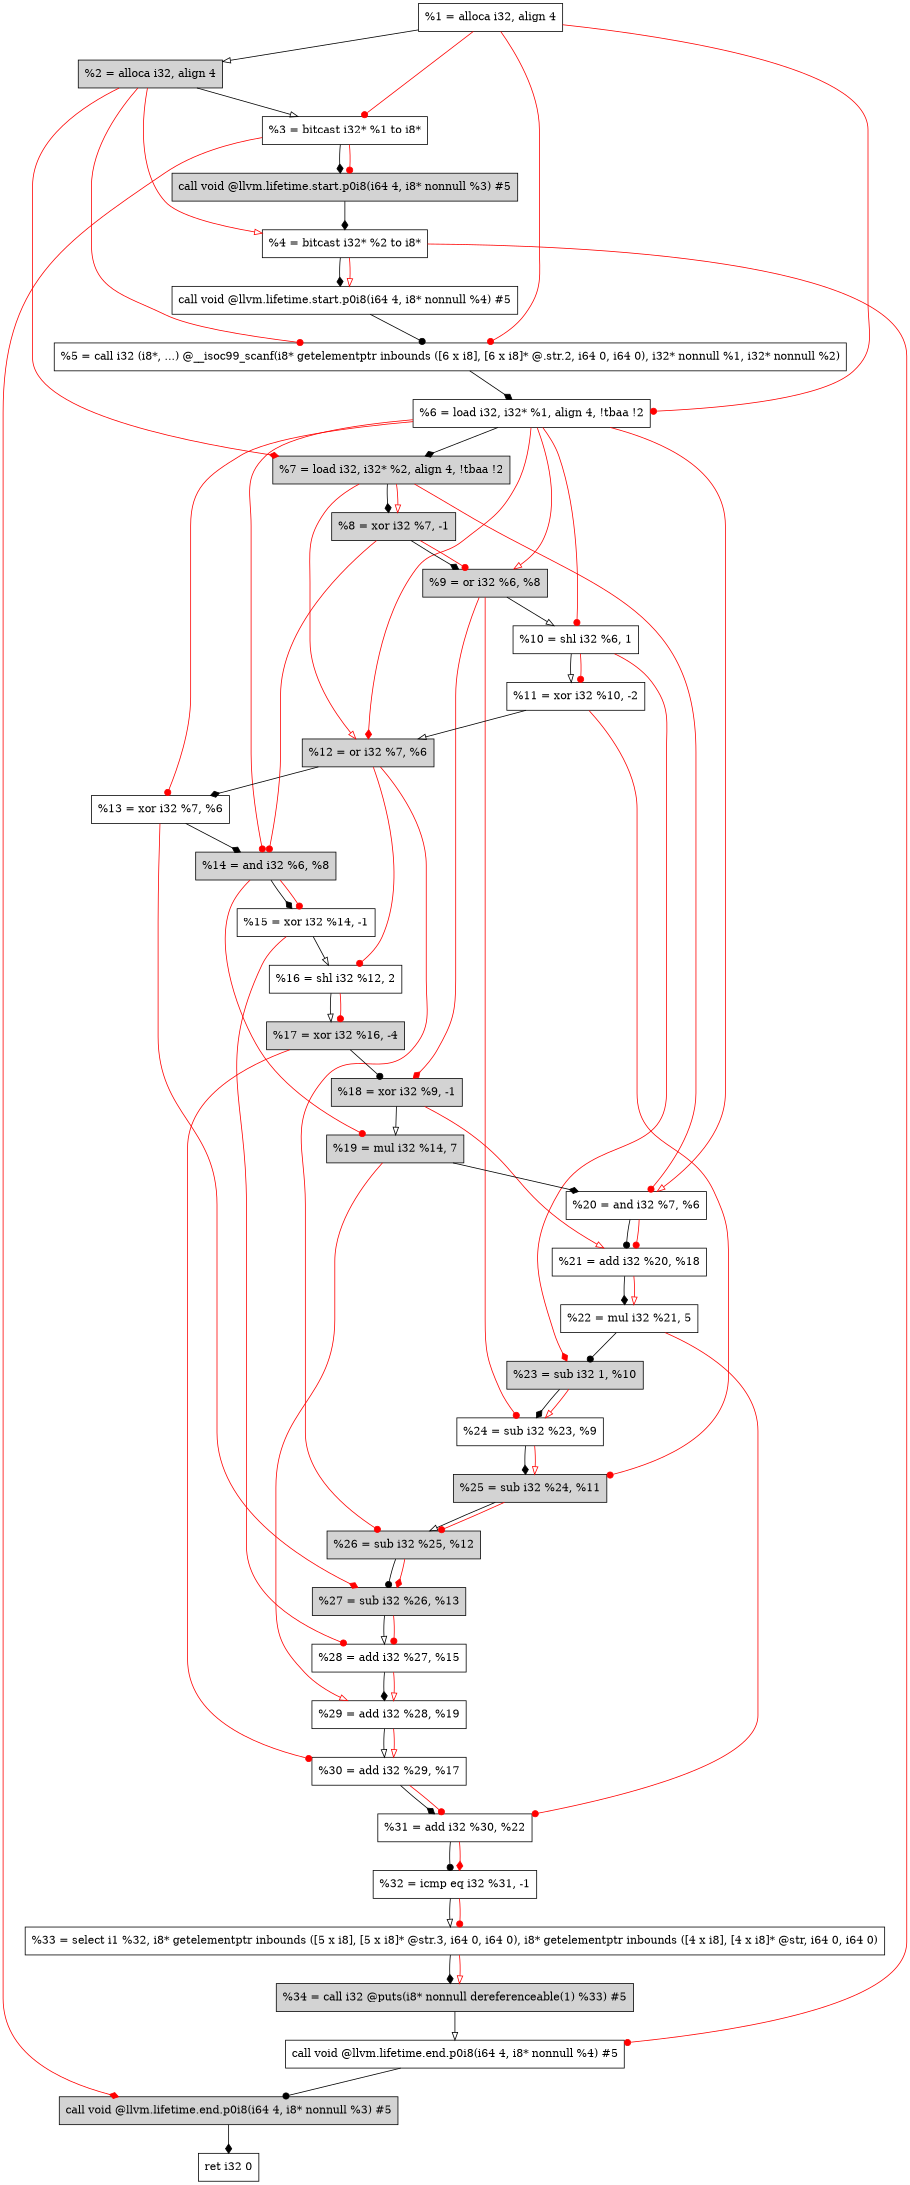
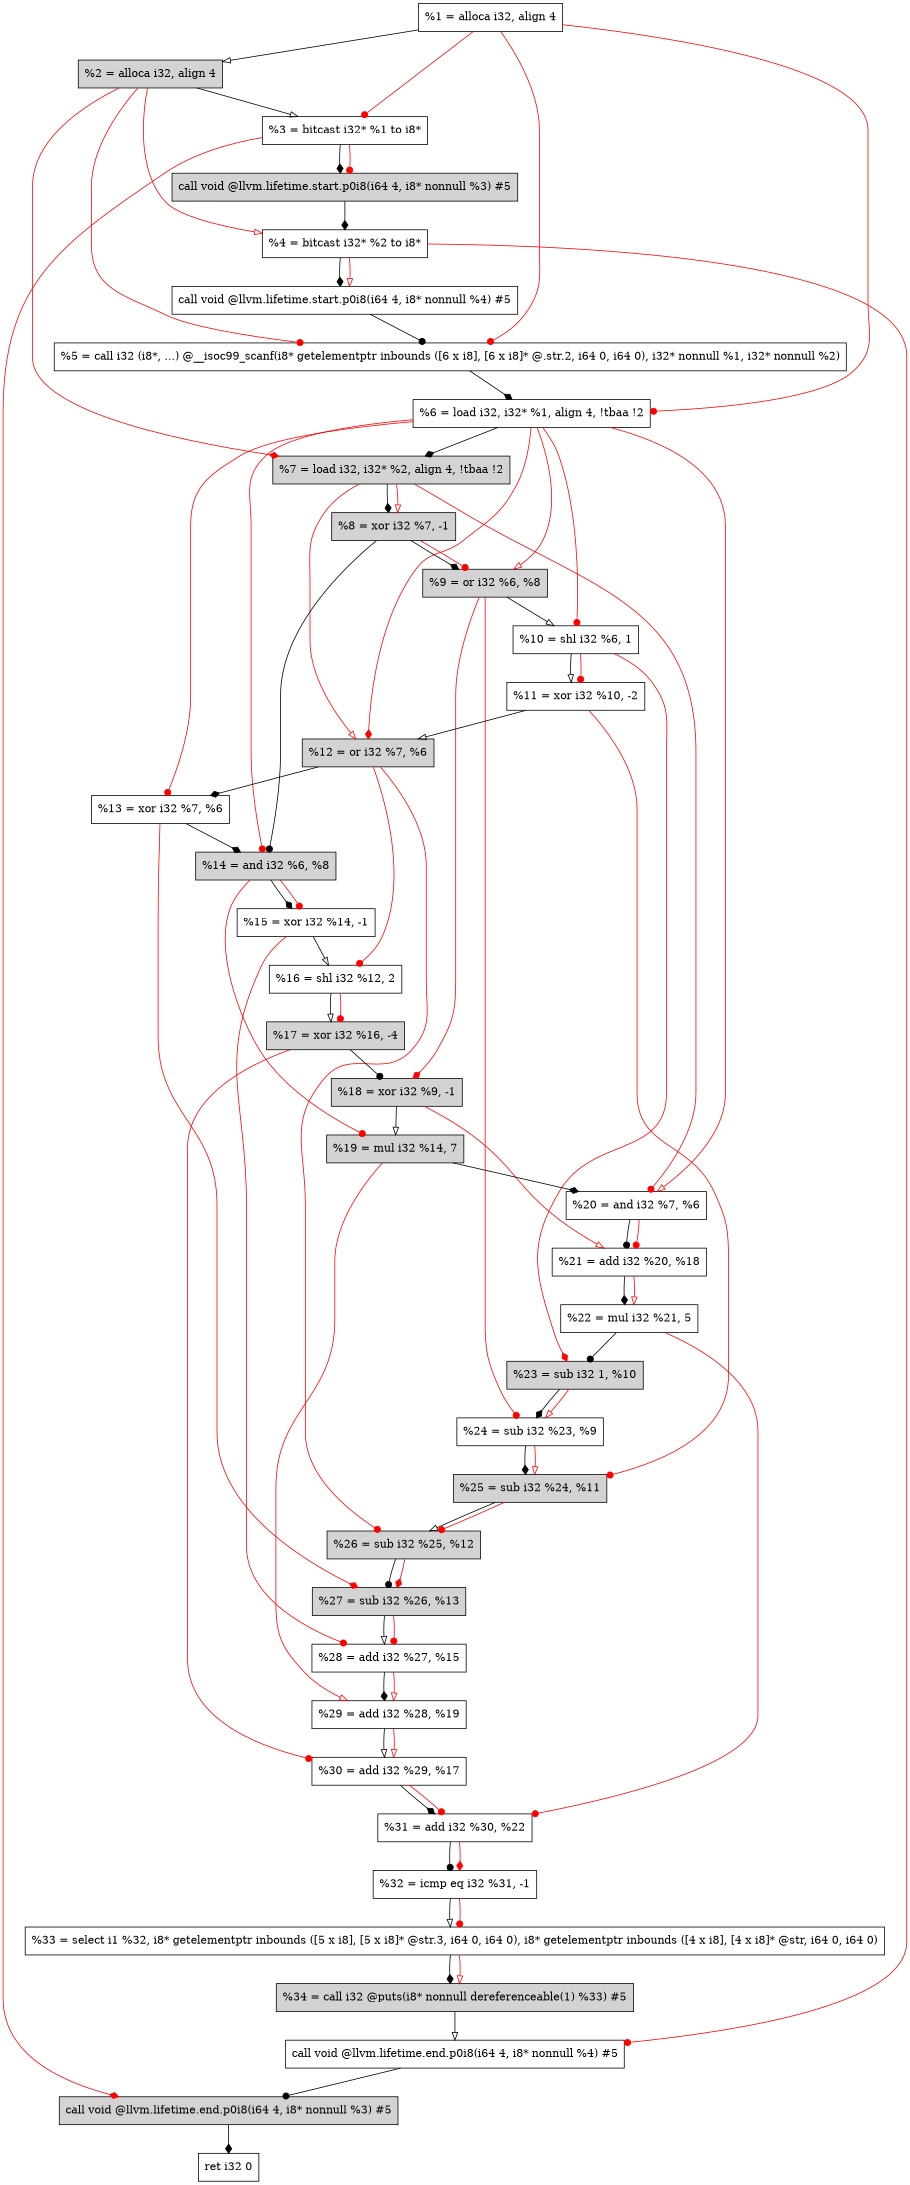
edge "%8 = xor i32 %7, -1" -> "%14 = and i32 %6, %8": color red -> black
